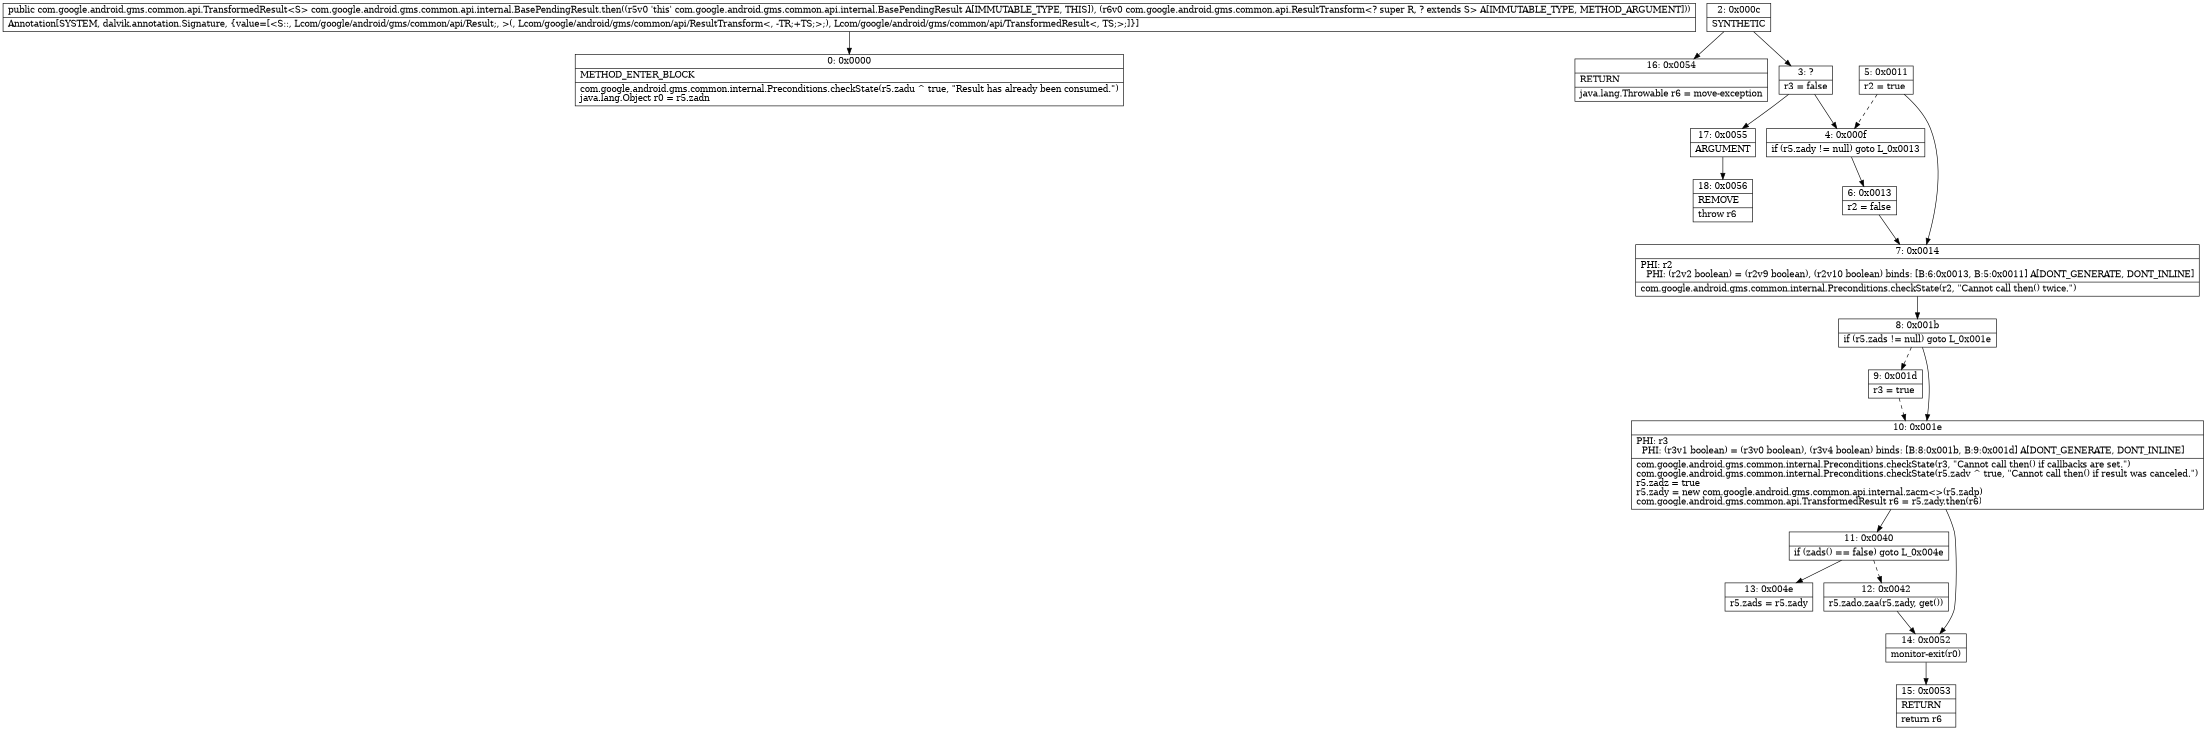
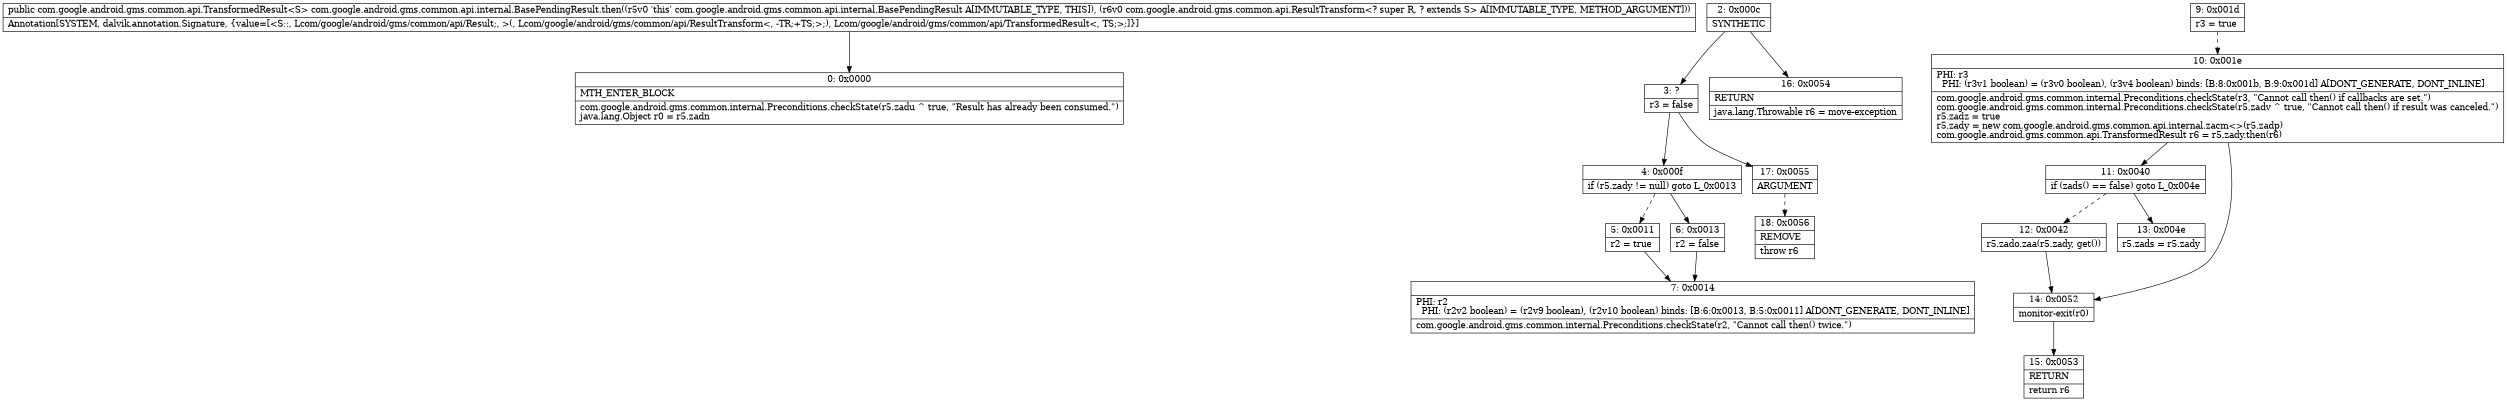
node "0: 0x0000": text "METHOD_ENTER_BLOCK" -> "MTH_ENTER_BLOCK"
edge "5: 0x0011" -> "4: 0x000f": reversed
edge "17: 0x0055" -> "18: 0x0056": style solid -> dashed
node "8: 0x001b": removed
